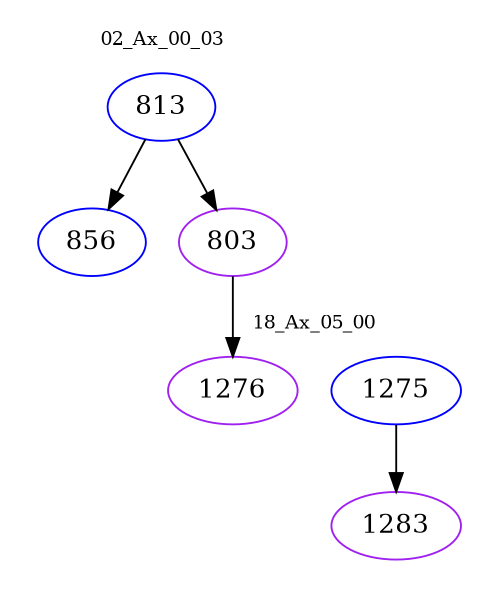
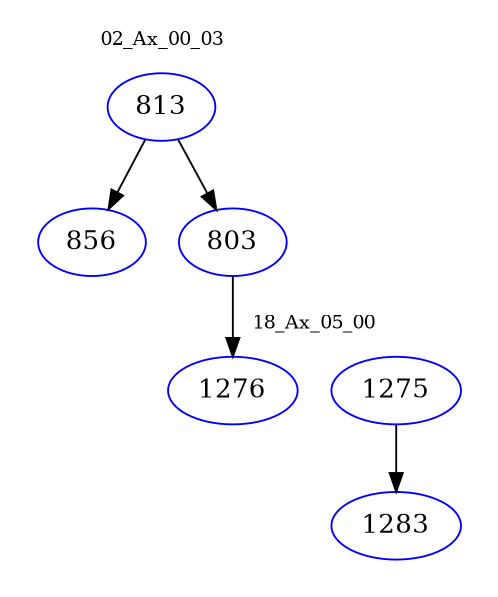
node "803": color purple -> blue
node "1276": color purple -> blue
node "1283": color purple -> blue
